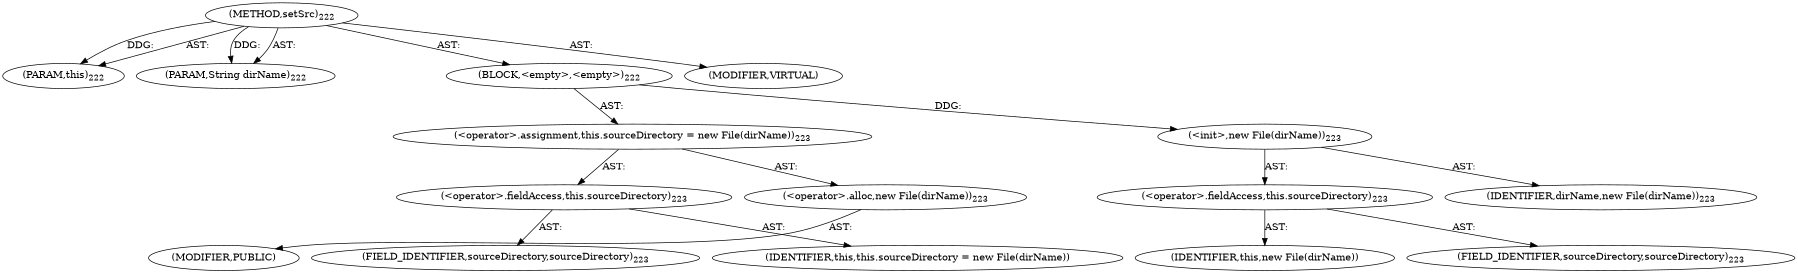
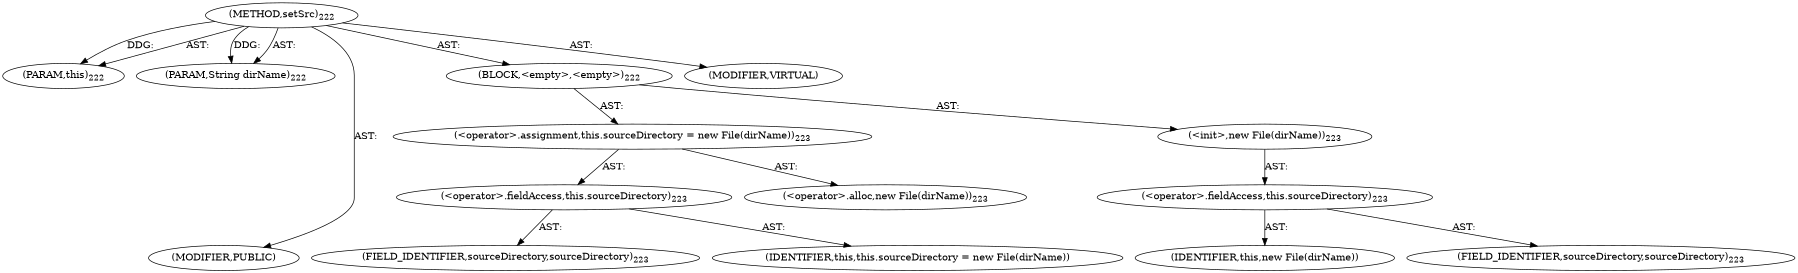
edge "(BLOCK,<empty>,<empty>)" -> "(<init>,new File(dirName))": label "DDG: " -> "AST: "
node "(IDENTIFIER,dirName,new File(dirName))": removed
edge "(<operator>.alloc,new File(dirName))" -> "(MODIFIER,PUBLIC)": now "(METHOD,setSrc)" -> "(MODIFIER,PUBLIC)"
